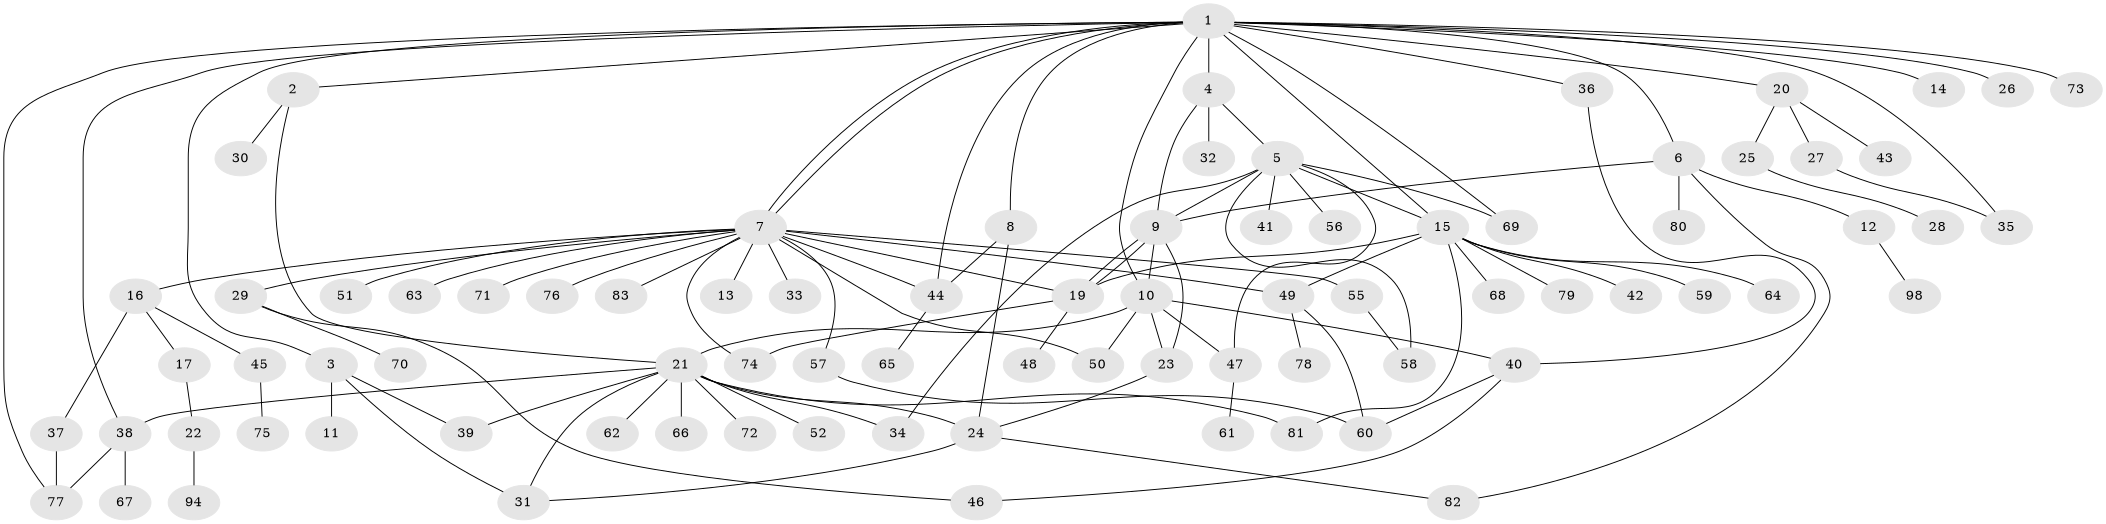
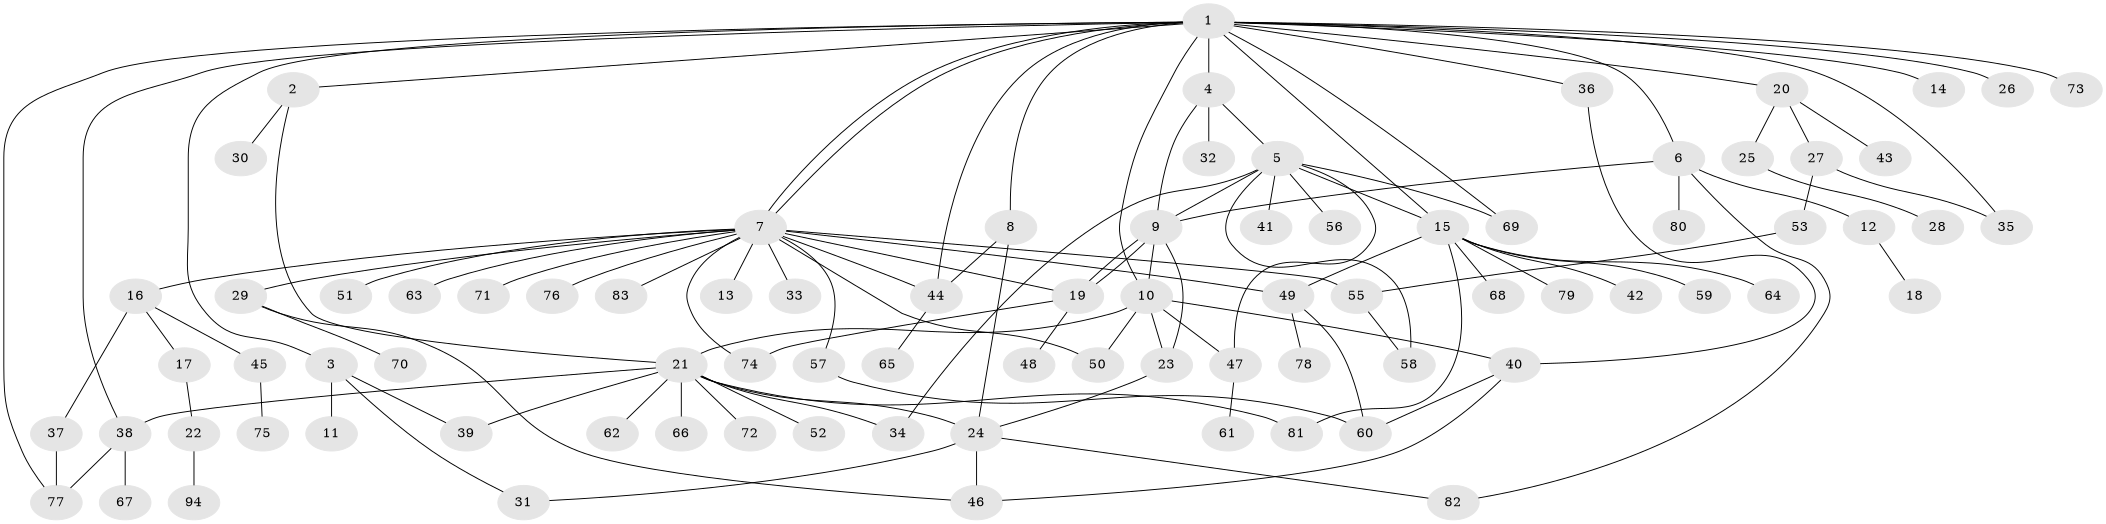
node "53": added
edge "15" -- "19": removed
node "98": label "98" -> "18"
edge "21" -- "31": removed
edge "24" -- "46": added
